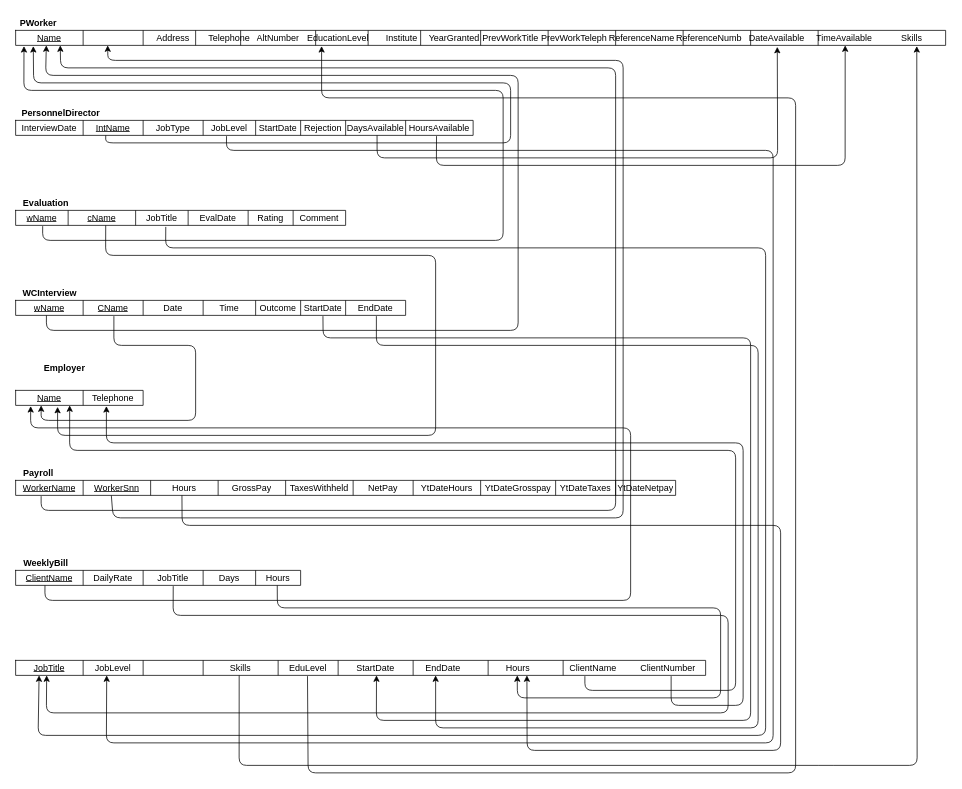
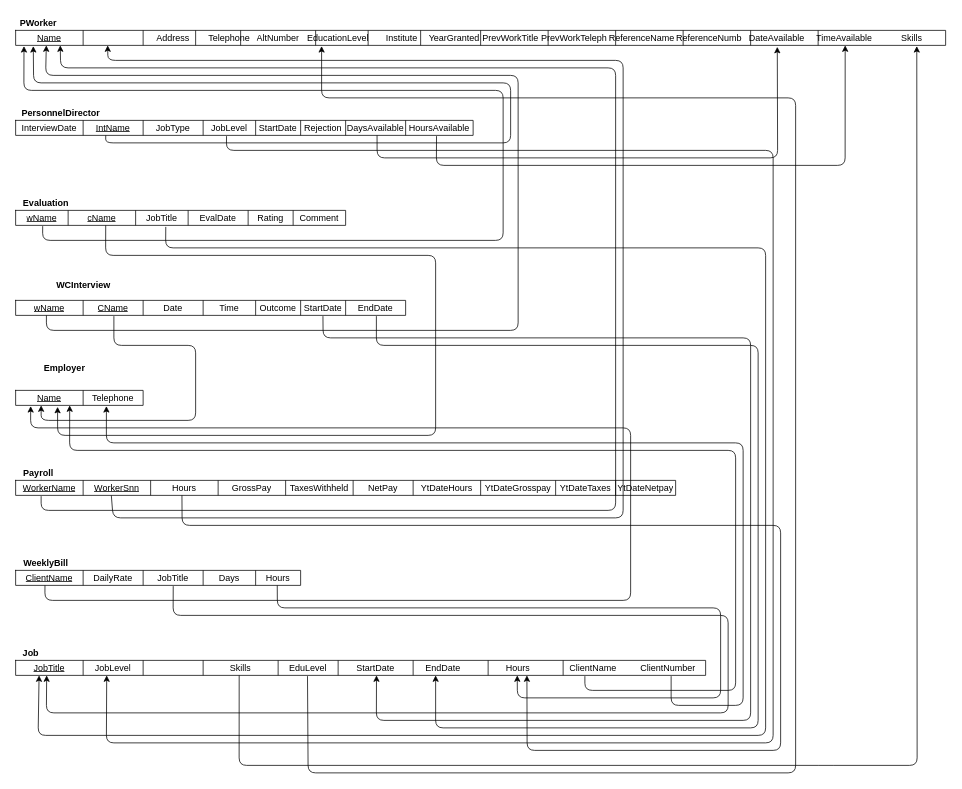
node "WCInterview": moved (49, 293) -> (83, 285)
node "Job": added
